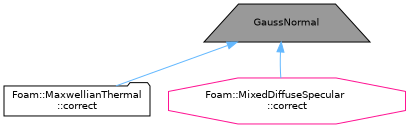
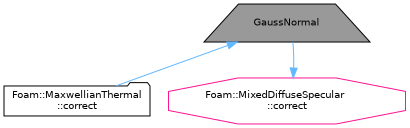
edge "Foam::MixedDiffuseSpecular ::correct" -> "GaussNormal": reversed
